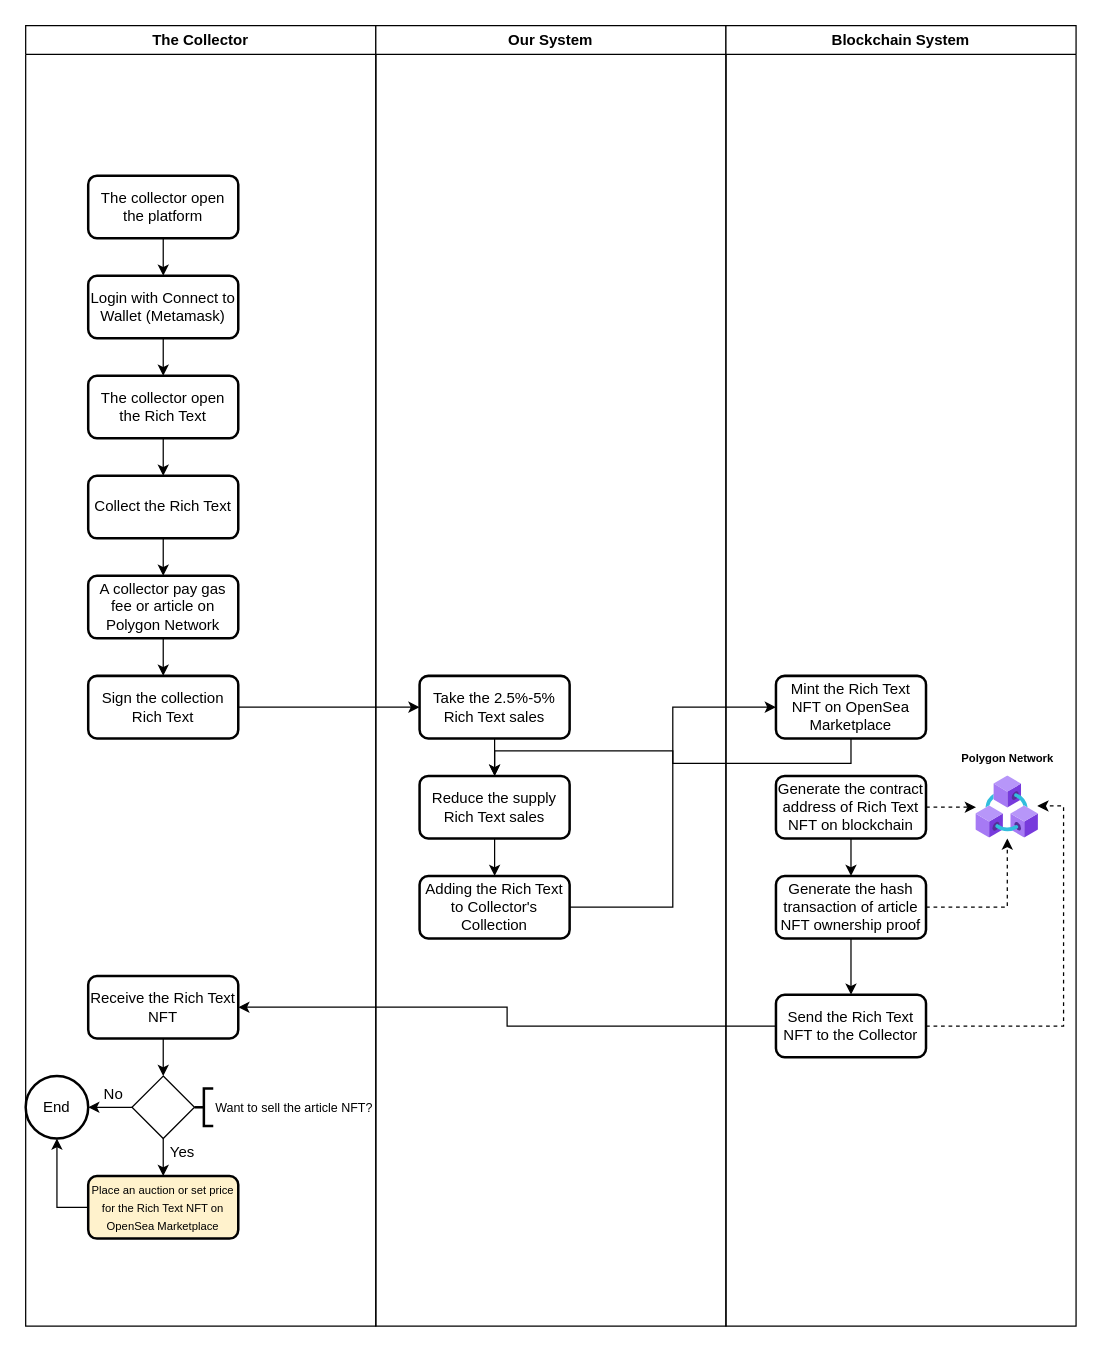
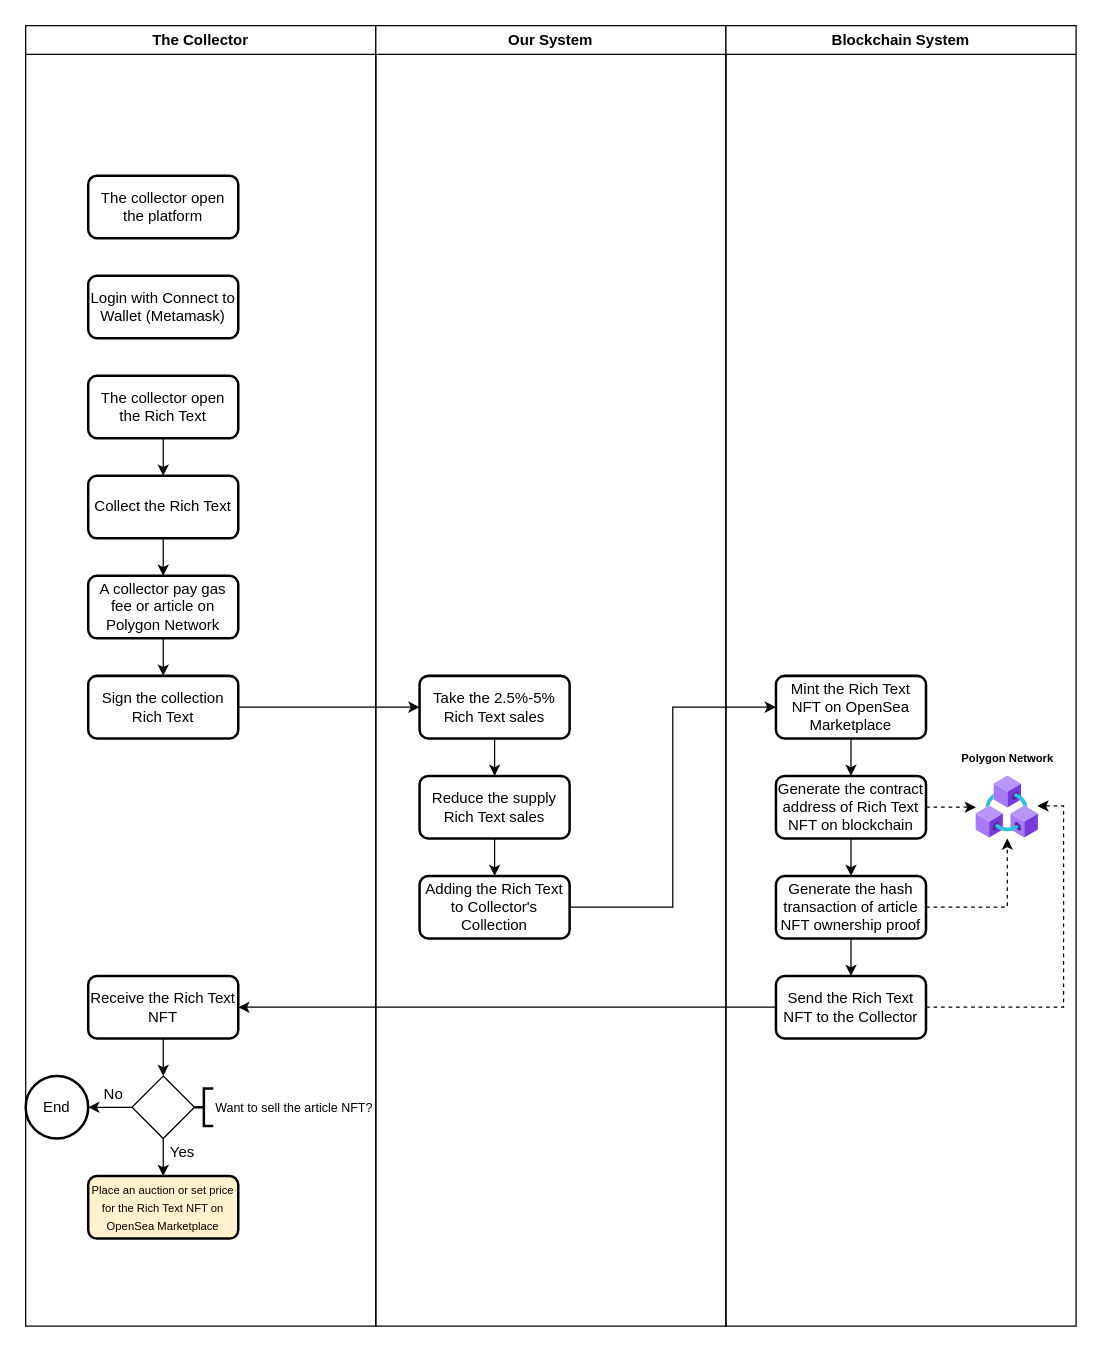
edge "The collector open the platform" -> "Login with Connect to Wallet (Metamask)": removed
edge "Login with Connect to Wallet (Metamask)" -> "The collector open the Rich Text": removed
edge "Mint the Rich Text NFT on OpenSea Marketplace" -> "Reduce the supply Rich Text sales": now "Mint the Rich Text NFT on OpenSea Marketplace" -> "Generate the contract address of Rich Text NFT on blockchain"
node "Send the Rich Text NFT to the Collector": moved (851, 1026) -> (851, 1007)
edge "Place an auction or set price for the Rich Text NFT on OpenSea Marketplace" -> "End": removed
